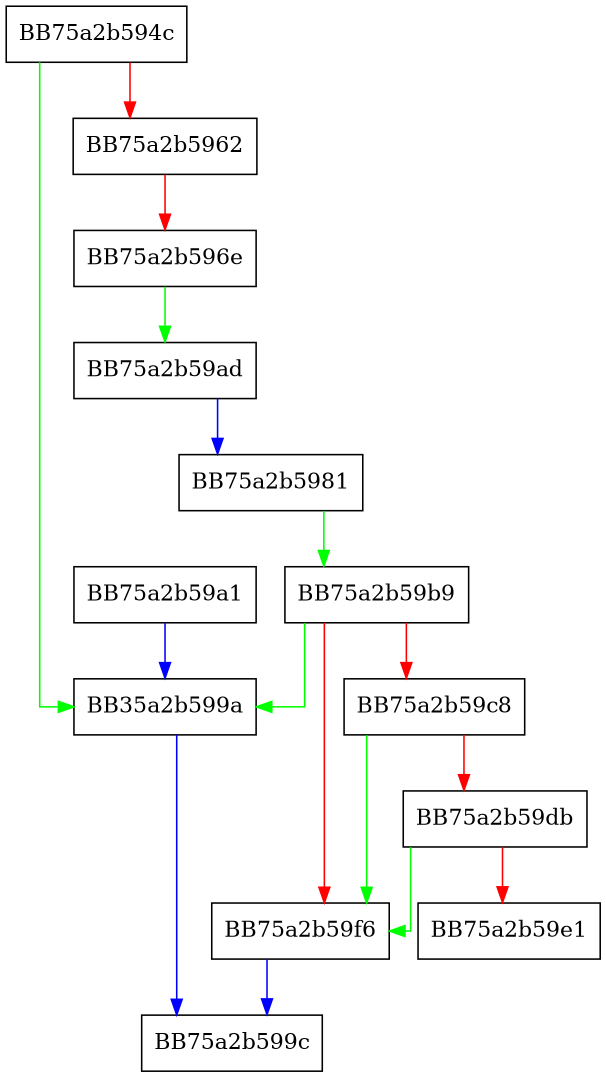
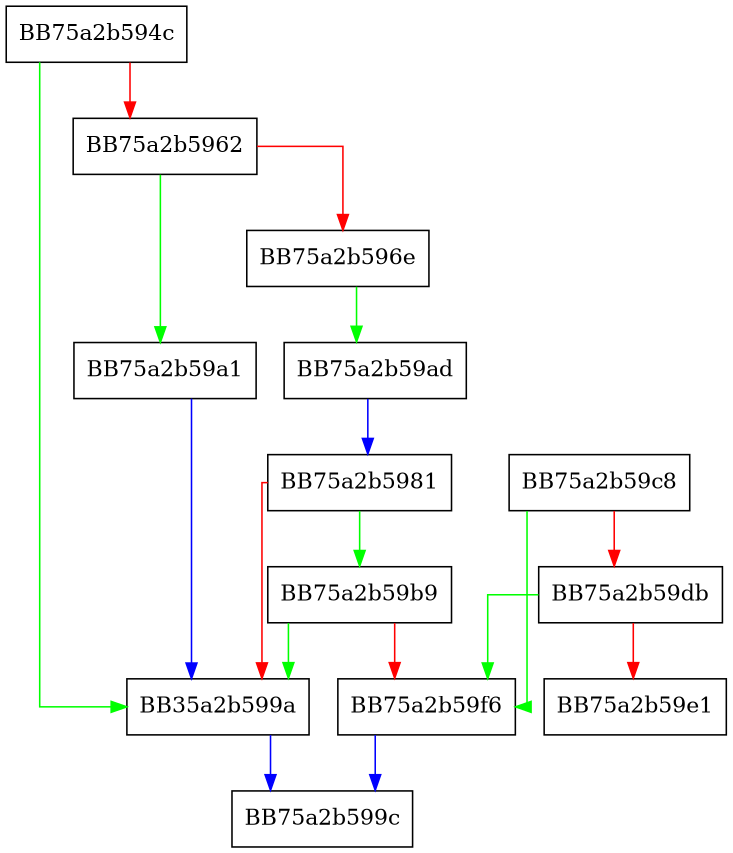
edge "BB75a2b5962" -> "BB75a2b59a1": added
edge "BB75a2b5981" -> "BB35a2b599a": added
edge "BB75a2b59b9" -> "BB75a2b59c8": removed
